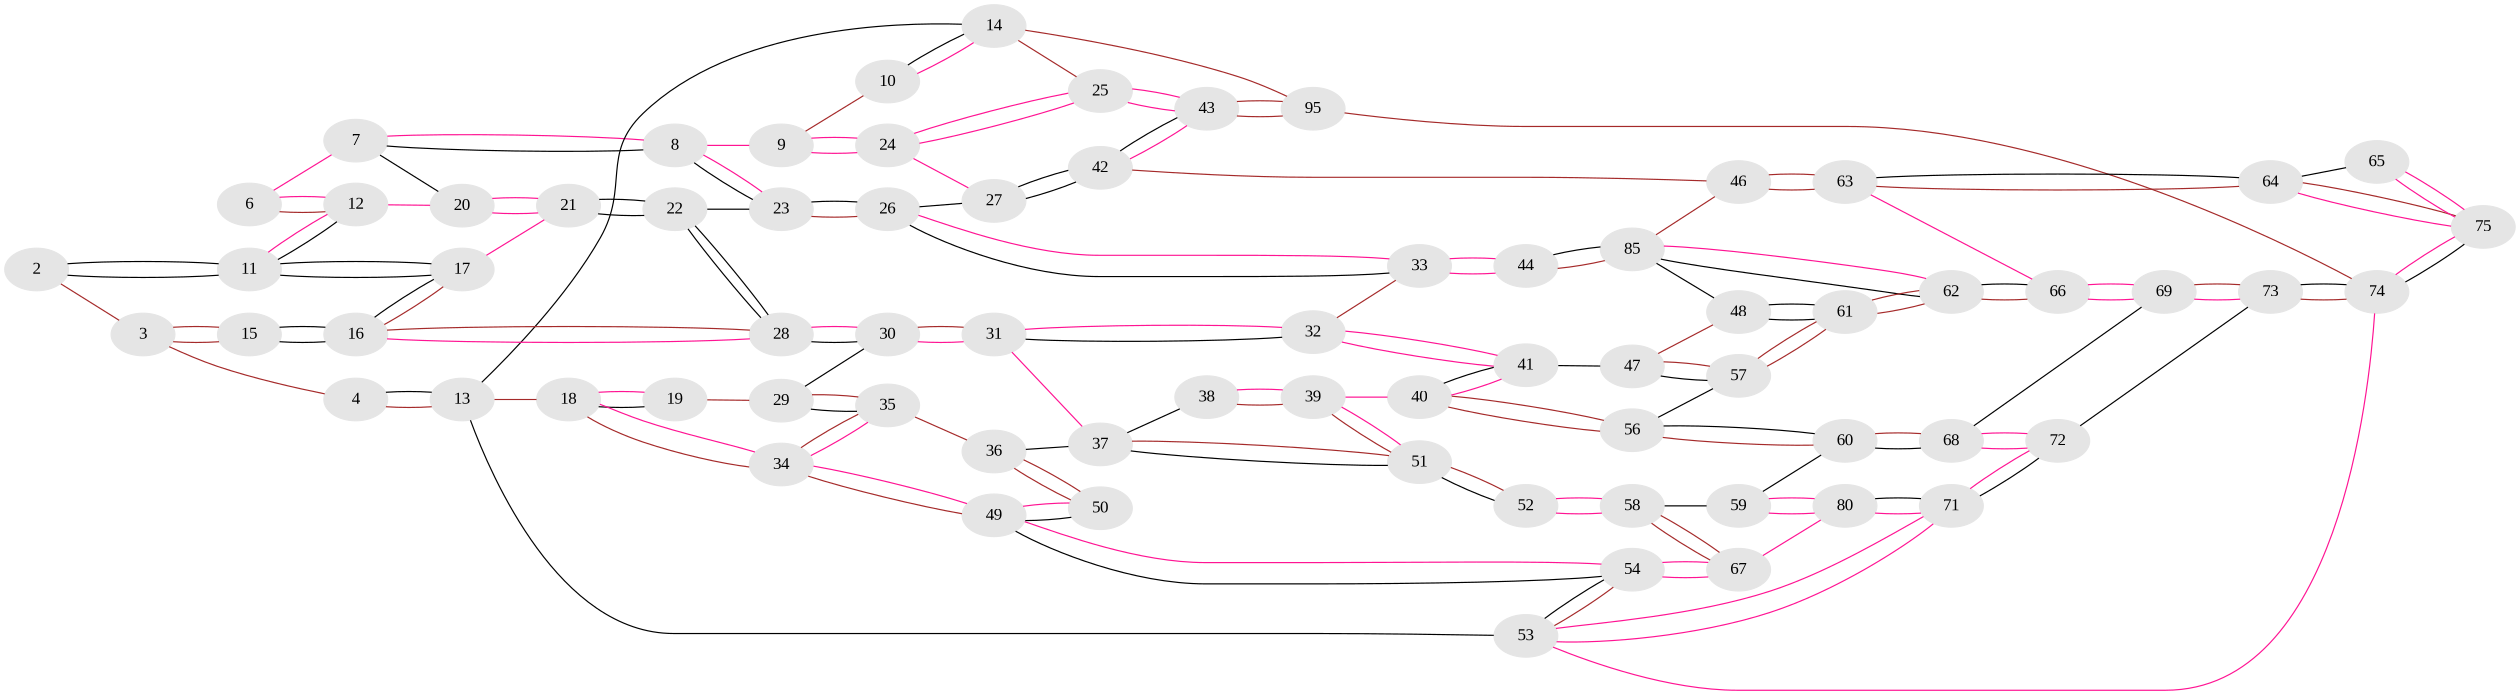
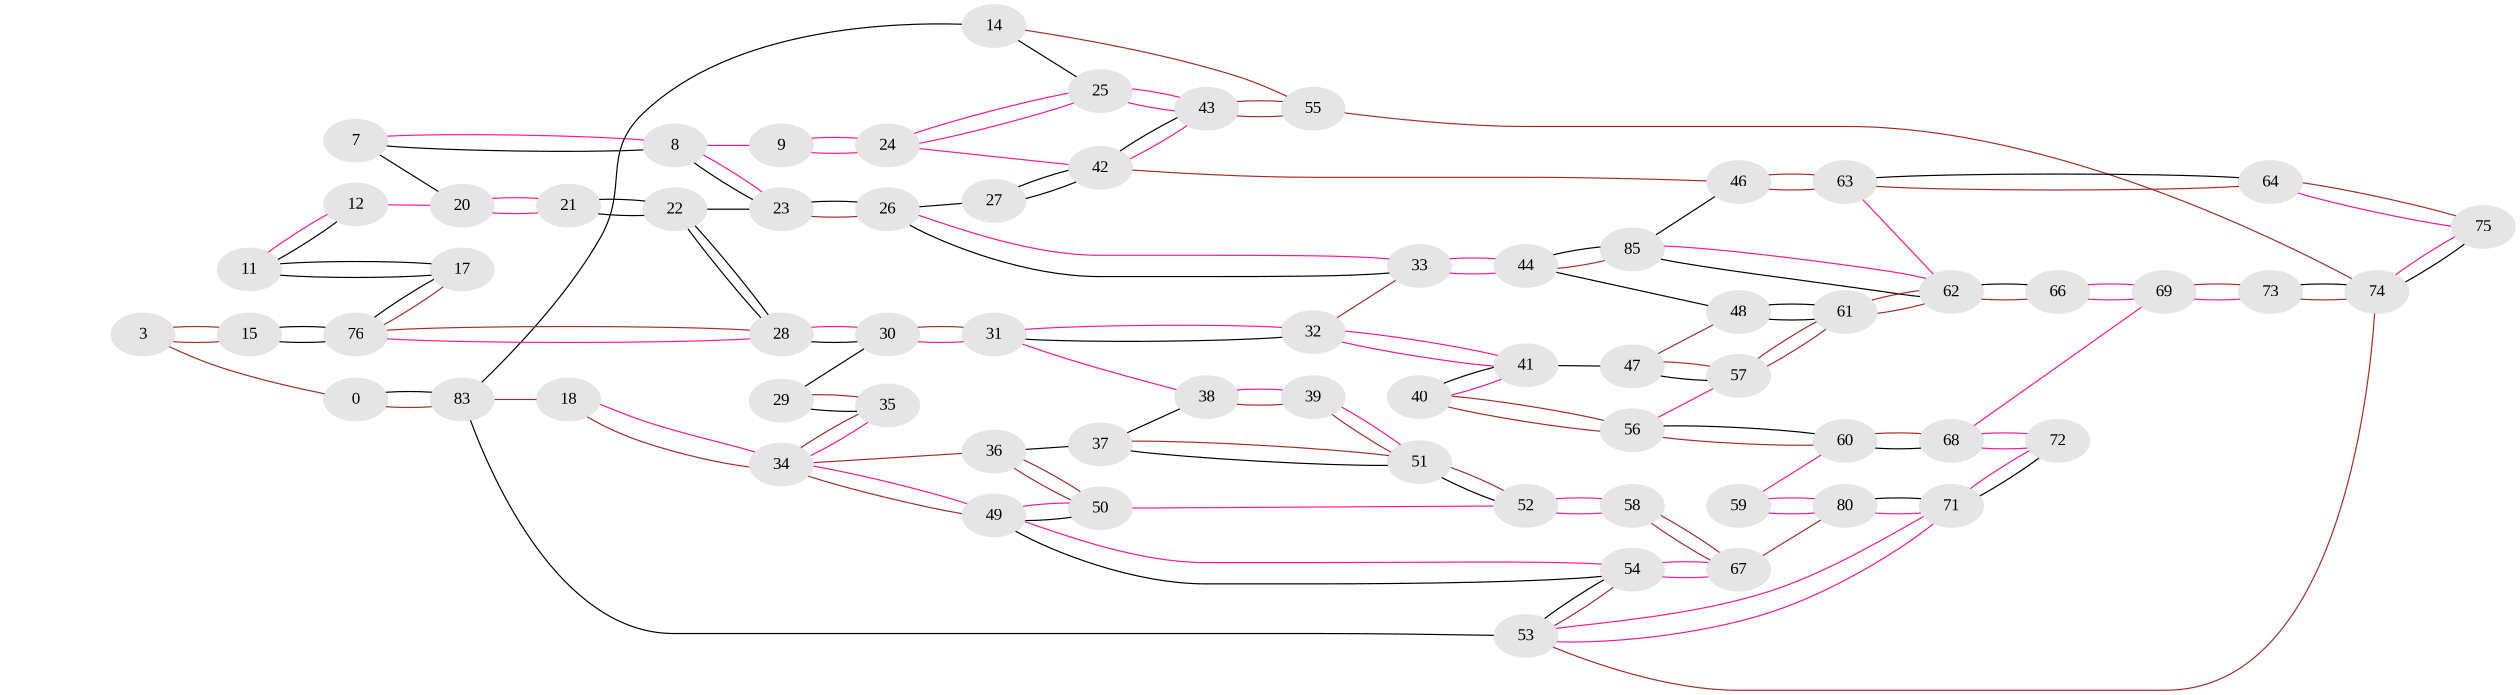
edge "14" -- "25": color brown -> black
node "10": removed
node "95": label "95" -> "55"
node "65": removed
edge "24" -- "27": now "24" -- "42"
node "6": removed
edge "46" -- "85": color brown -> black
edge "63" -- "66": now "63" -- "62"
edge "21" -- "17": removed
node "2": removed
edge "85" -- "48": now "44" -- "48"
node "16": label "16" -> "76"
edge "69" -- "68": color black -> deeppink
edge "73" -- "72": removed
edge "31" -- "37": now "31" -- "38"
edge "39" -- "40": removed
node "4": label "4" -> "0"
node "13": label "13" -> "83"
node "19": removed
edge "57" -- "56": color black -> deeppink
edge "35" -- "36": now "34" -- "36"
edge "60" -- "59": color black -> deeppink
edge "58" -- "59": removed
edge "52" -- "50": added
edge "80" -- "67": color deeppink -> brown
edge "74" -- "53": color deeppink -> brown
